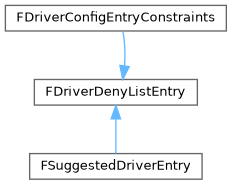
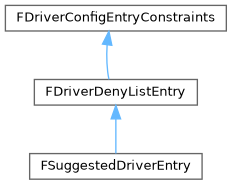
edge "FDriverConfigEntryConstraints" -> "FDriverDenyListEntry": reversed
